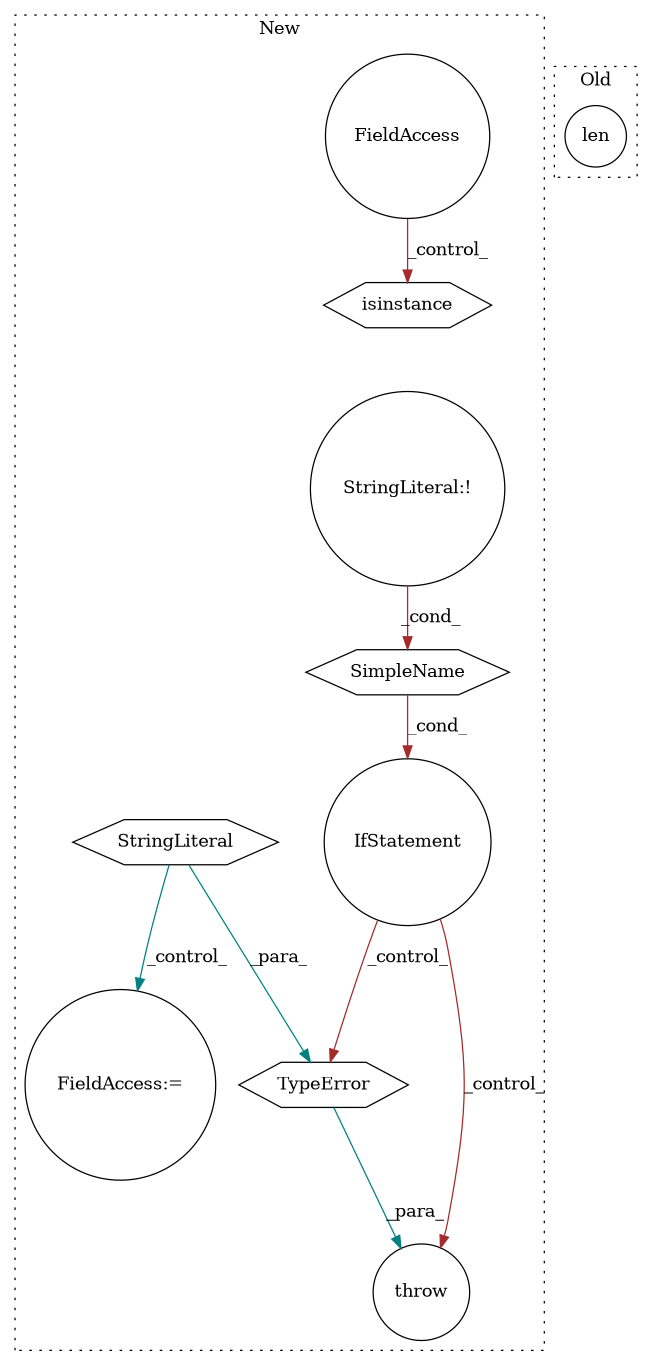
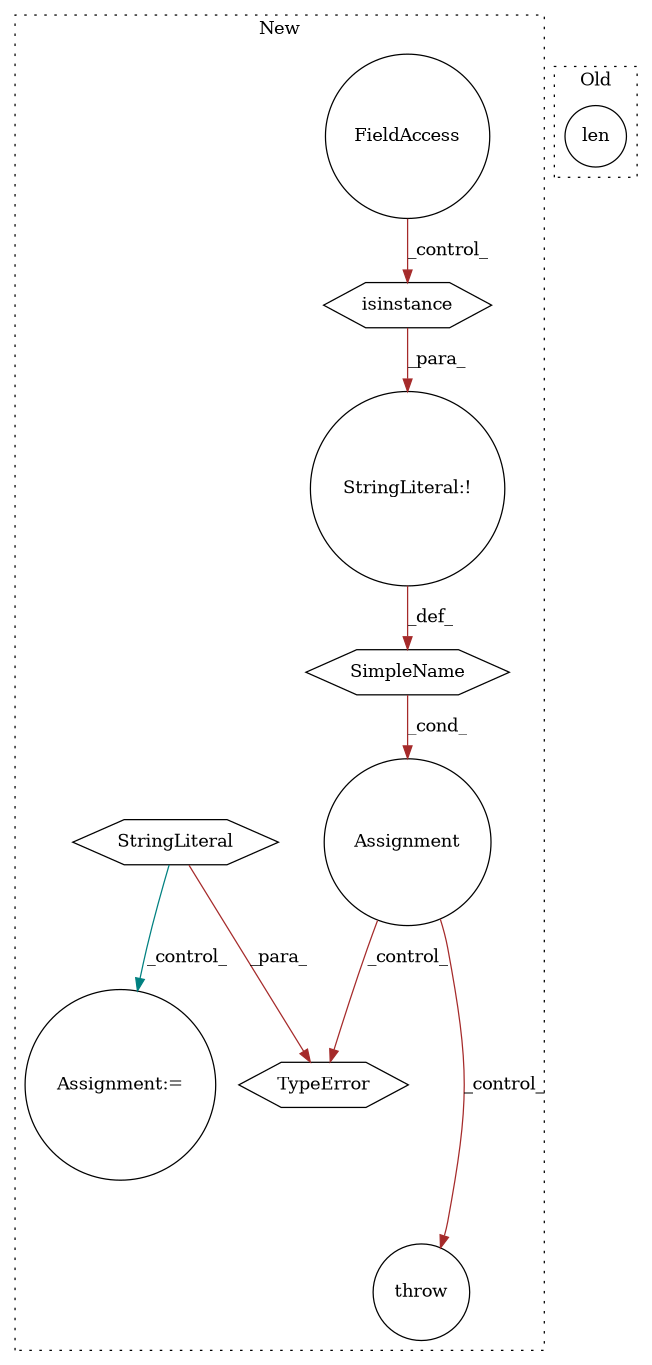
edge "isinstance" -> "StringLiteral:!": added, label "_para_"
edge "StringLiteral:!" -> "SimpleName": label "_cond_" -> "_def_"
node "IfStatement": label "IfStatement" -> "Assignment"
edge "StringLiteral" -> "TypeError": color teal -> brown
node "FieldAccess:=": label "FieldAccess:=" -> "Assignment:="
edge "TypeError" -> "throw": removed, label "_para_"
